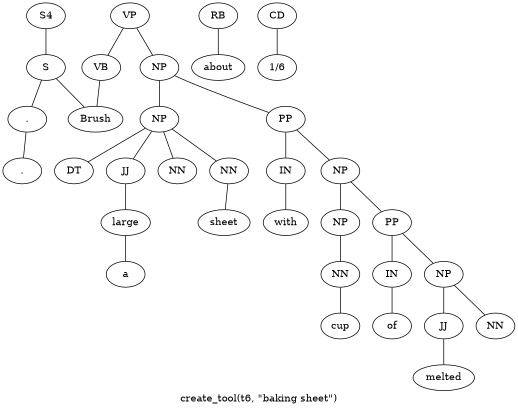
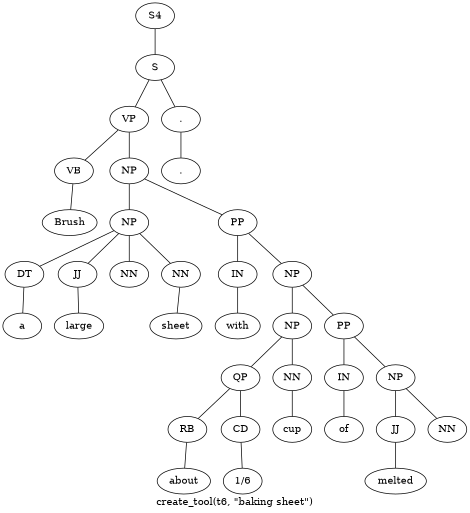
edge "S" -- "Brush": now "S" -- "VP"
edge "large" -- "a": now "DT" -- "a"
node "QP": added
